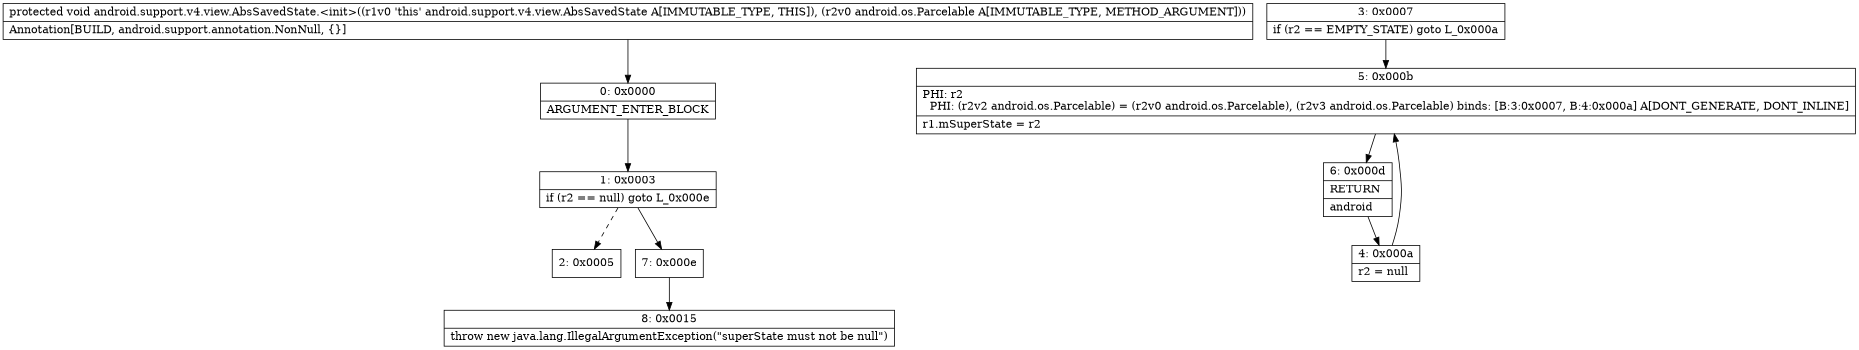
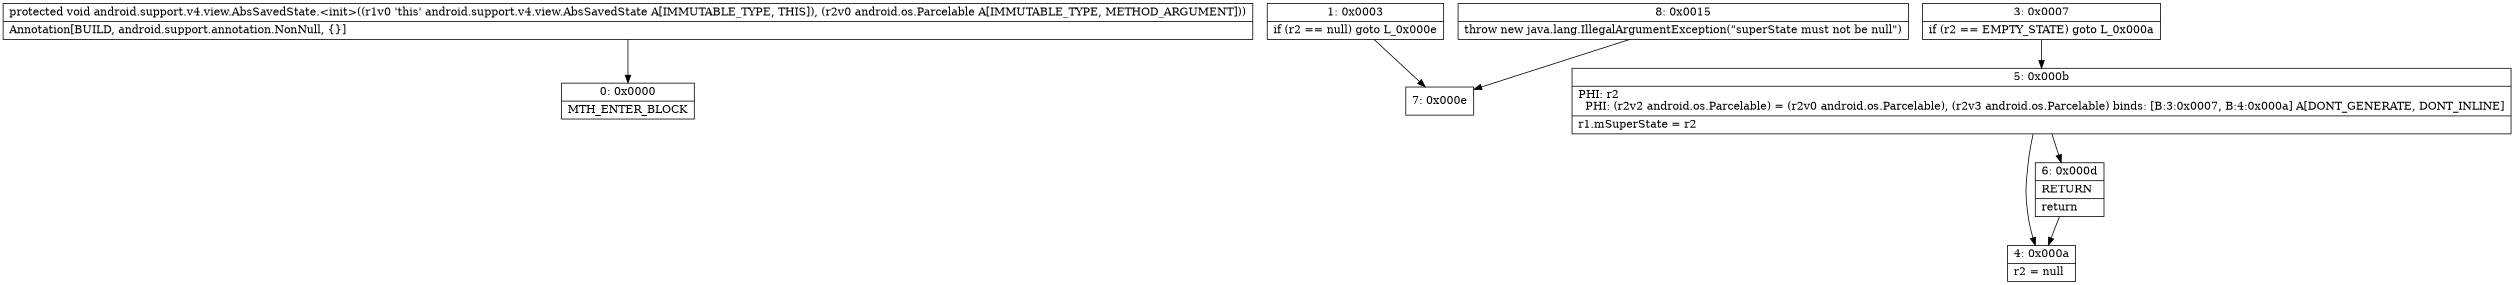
node "0: 0x0000": text "ARGUMENT_ENTER_BLOCK" -> "MTH_ENTER_BLOCK"
edge "0: 0x0000" -> "1: 0x0003": removed
edge "4: 0x000a" -> "5: 0x000b": reversed
node "6: 0x000d": text "android" -> "return"
node "2: 0x0005": removed
edge "7: 0x000e" -> "8: 0x0015": reversed
